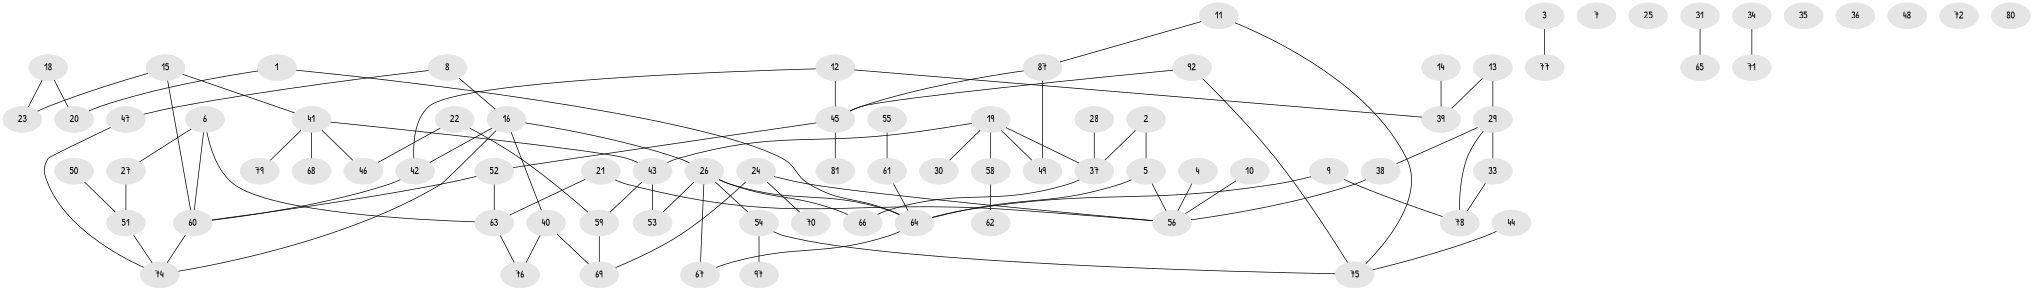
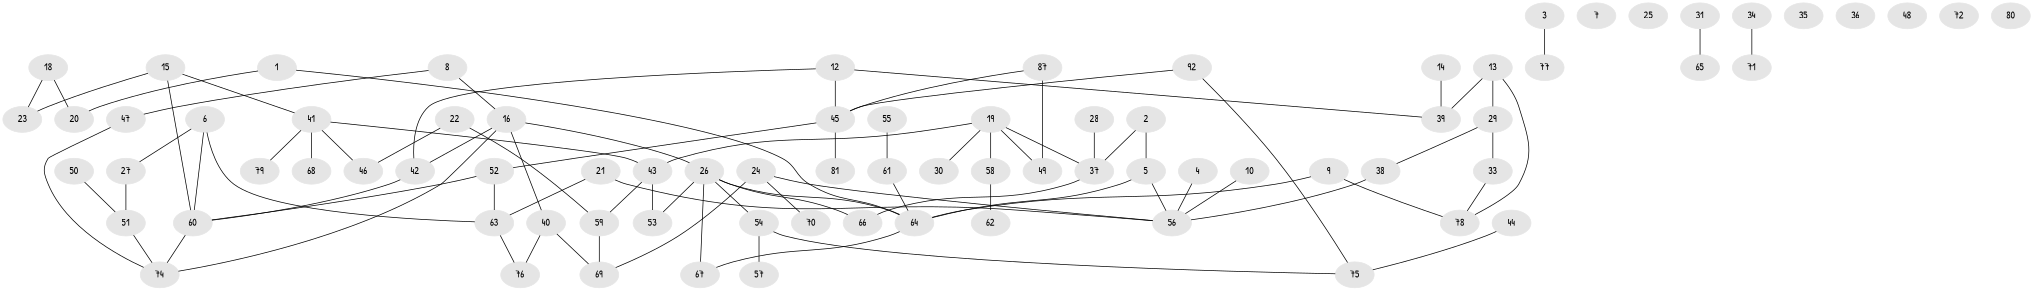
node "11": removed
edge "29" -- "78": now "13" -- "78"
node "97": label "97" -> "57"
